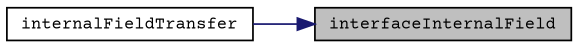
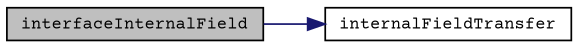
edge "internalFieldTransfer" -> "interfaceInternalField": reversed
